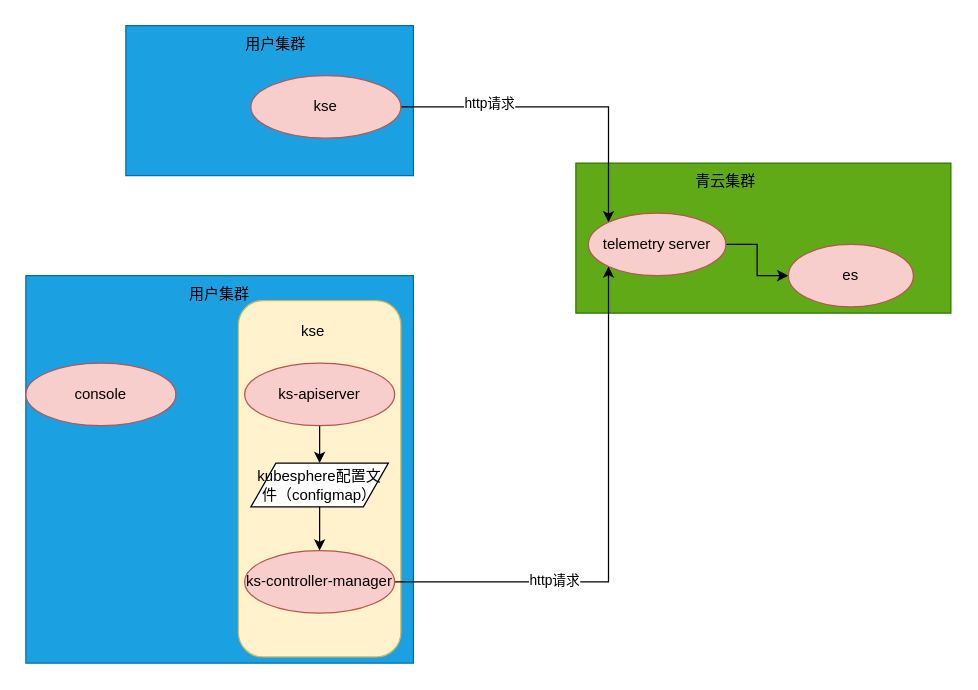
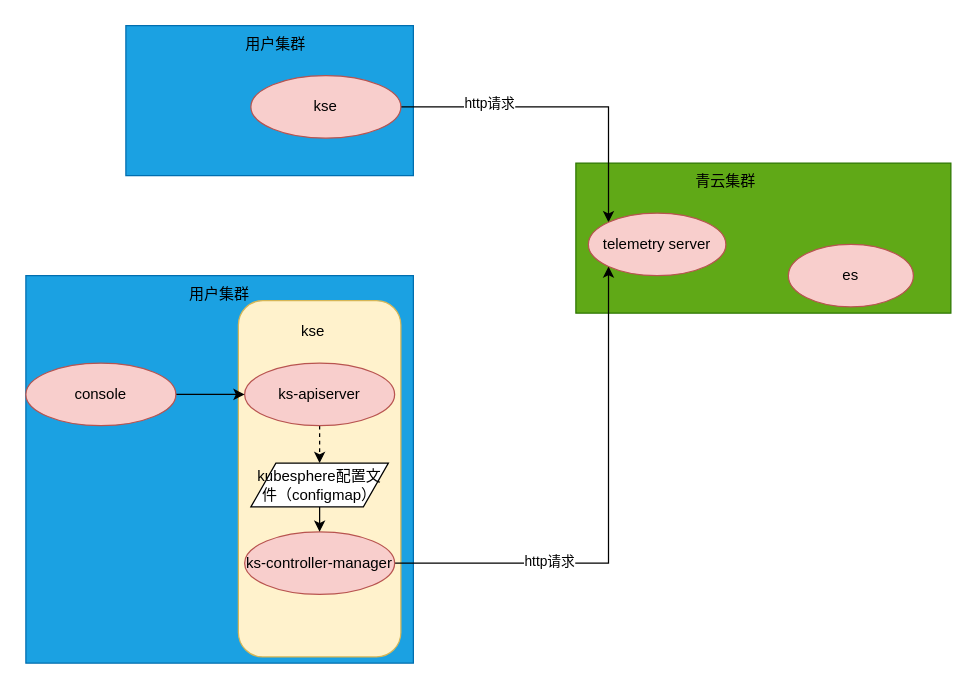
edge "telemetry server" -> "es": removed
edge "console" -> "ks-apiserver": added
edge "ks-apiserver" -> "kubesphere配置文件（configmap）": style solid -> dashed
node "ks-controller-manager": moved (319, 582) -> (319, 563)
